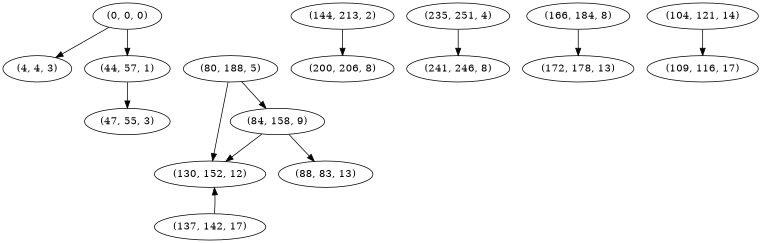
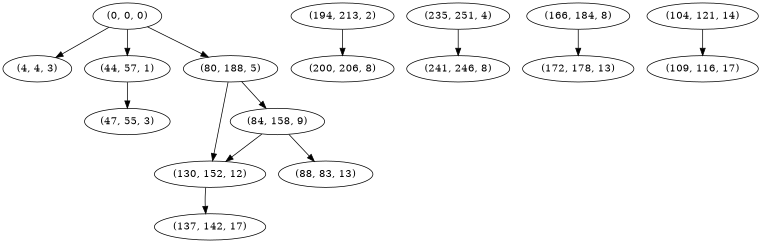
node "(144, 213, 2)": label "(144, 213, 2)" -> "(194, 213, 2)"
edge "(0, 0, 0)" -> "(80, 188, 5)": added
edge "(137, 142, 17)" -> "(130, 152, 12)": reversed
